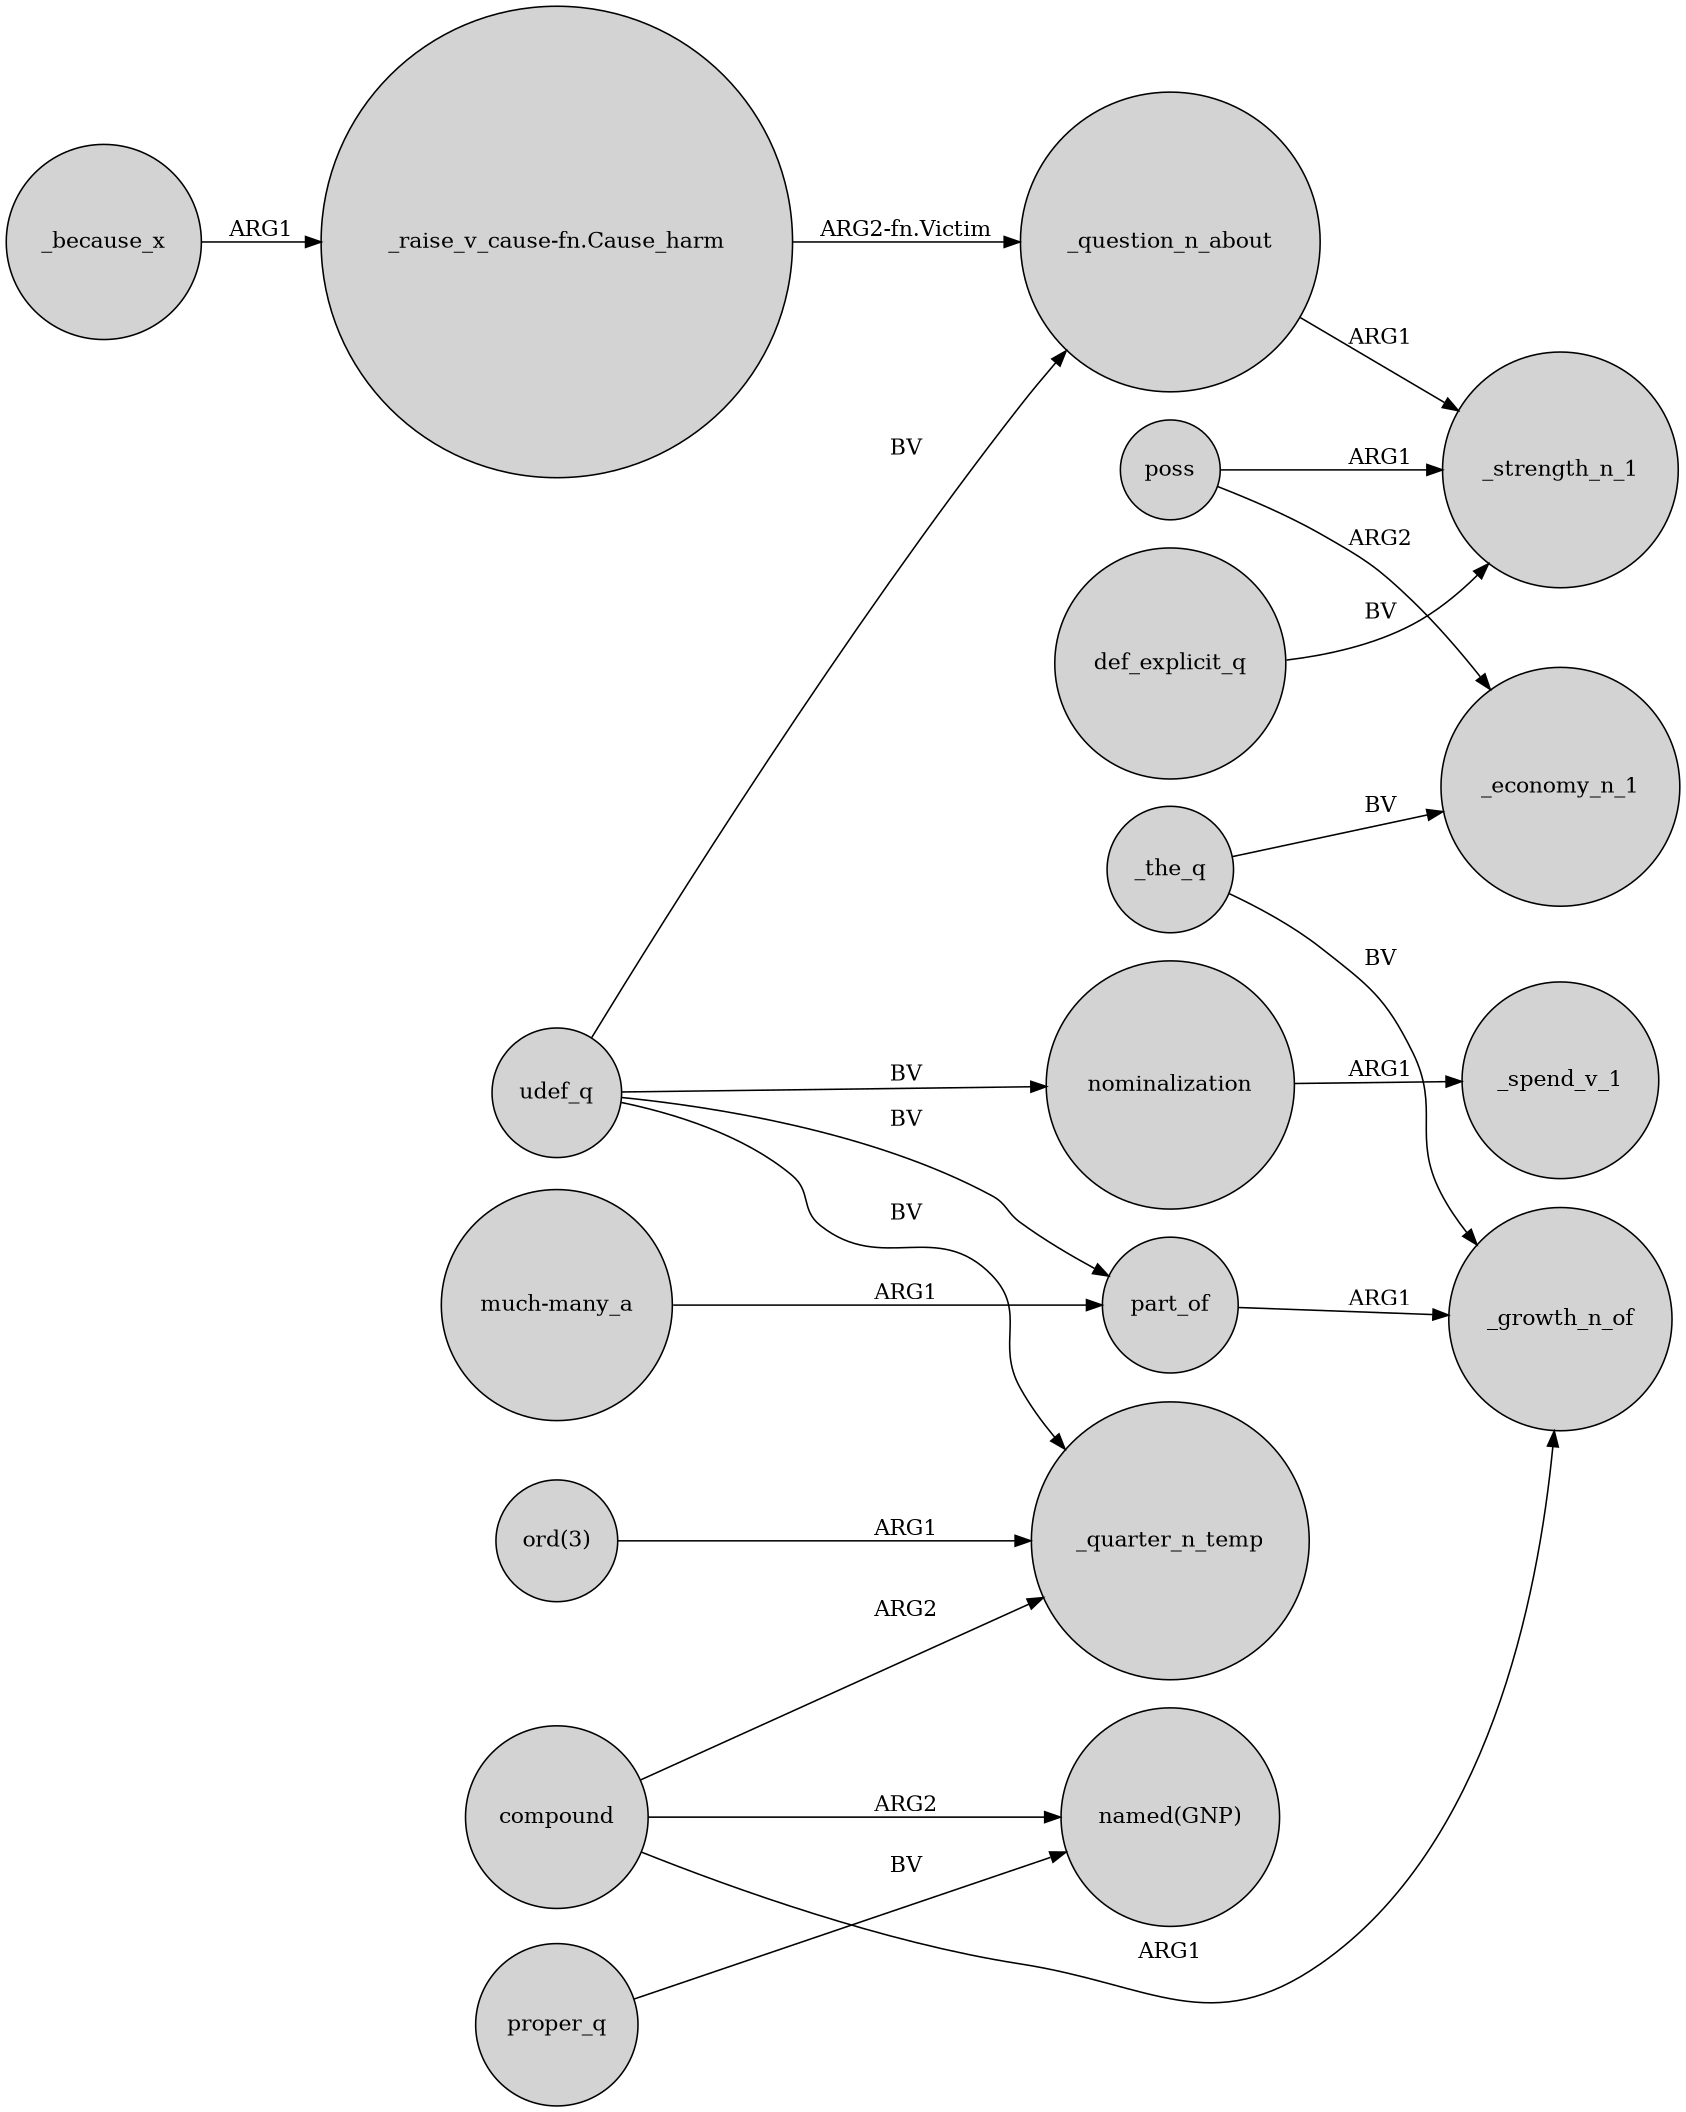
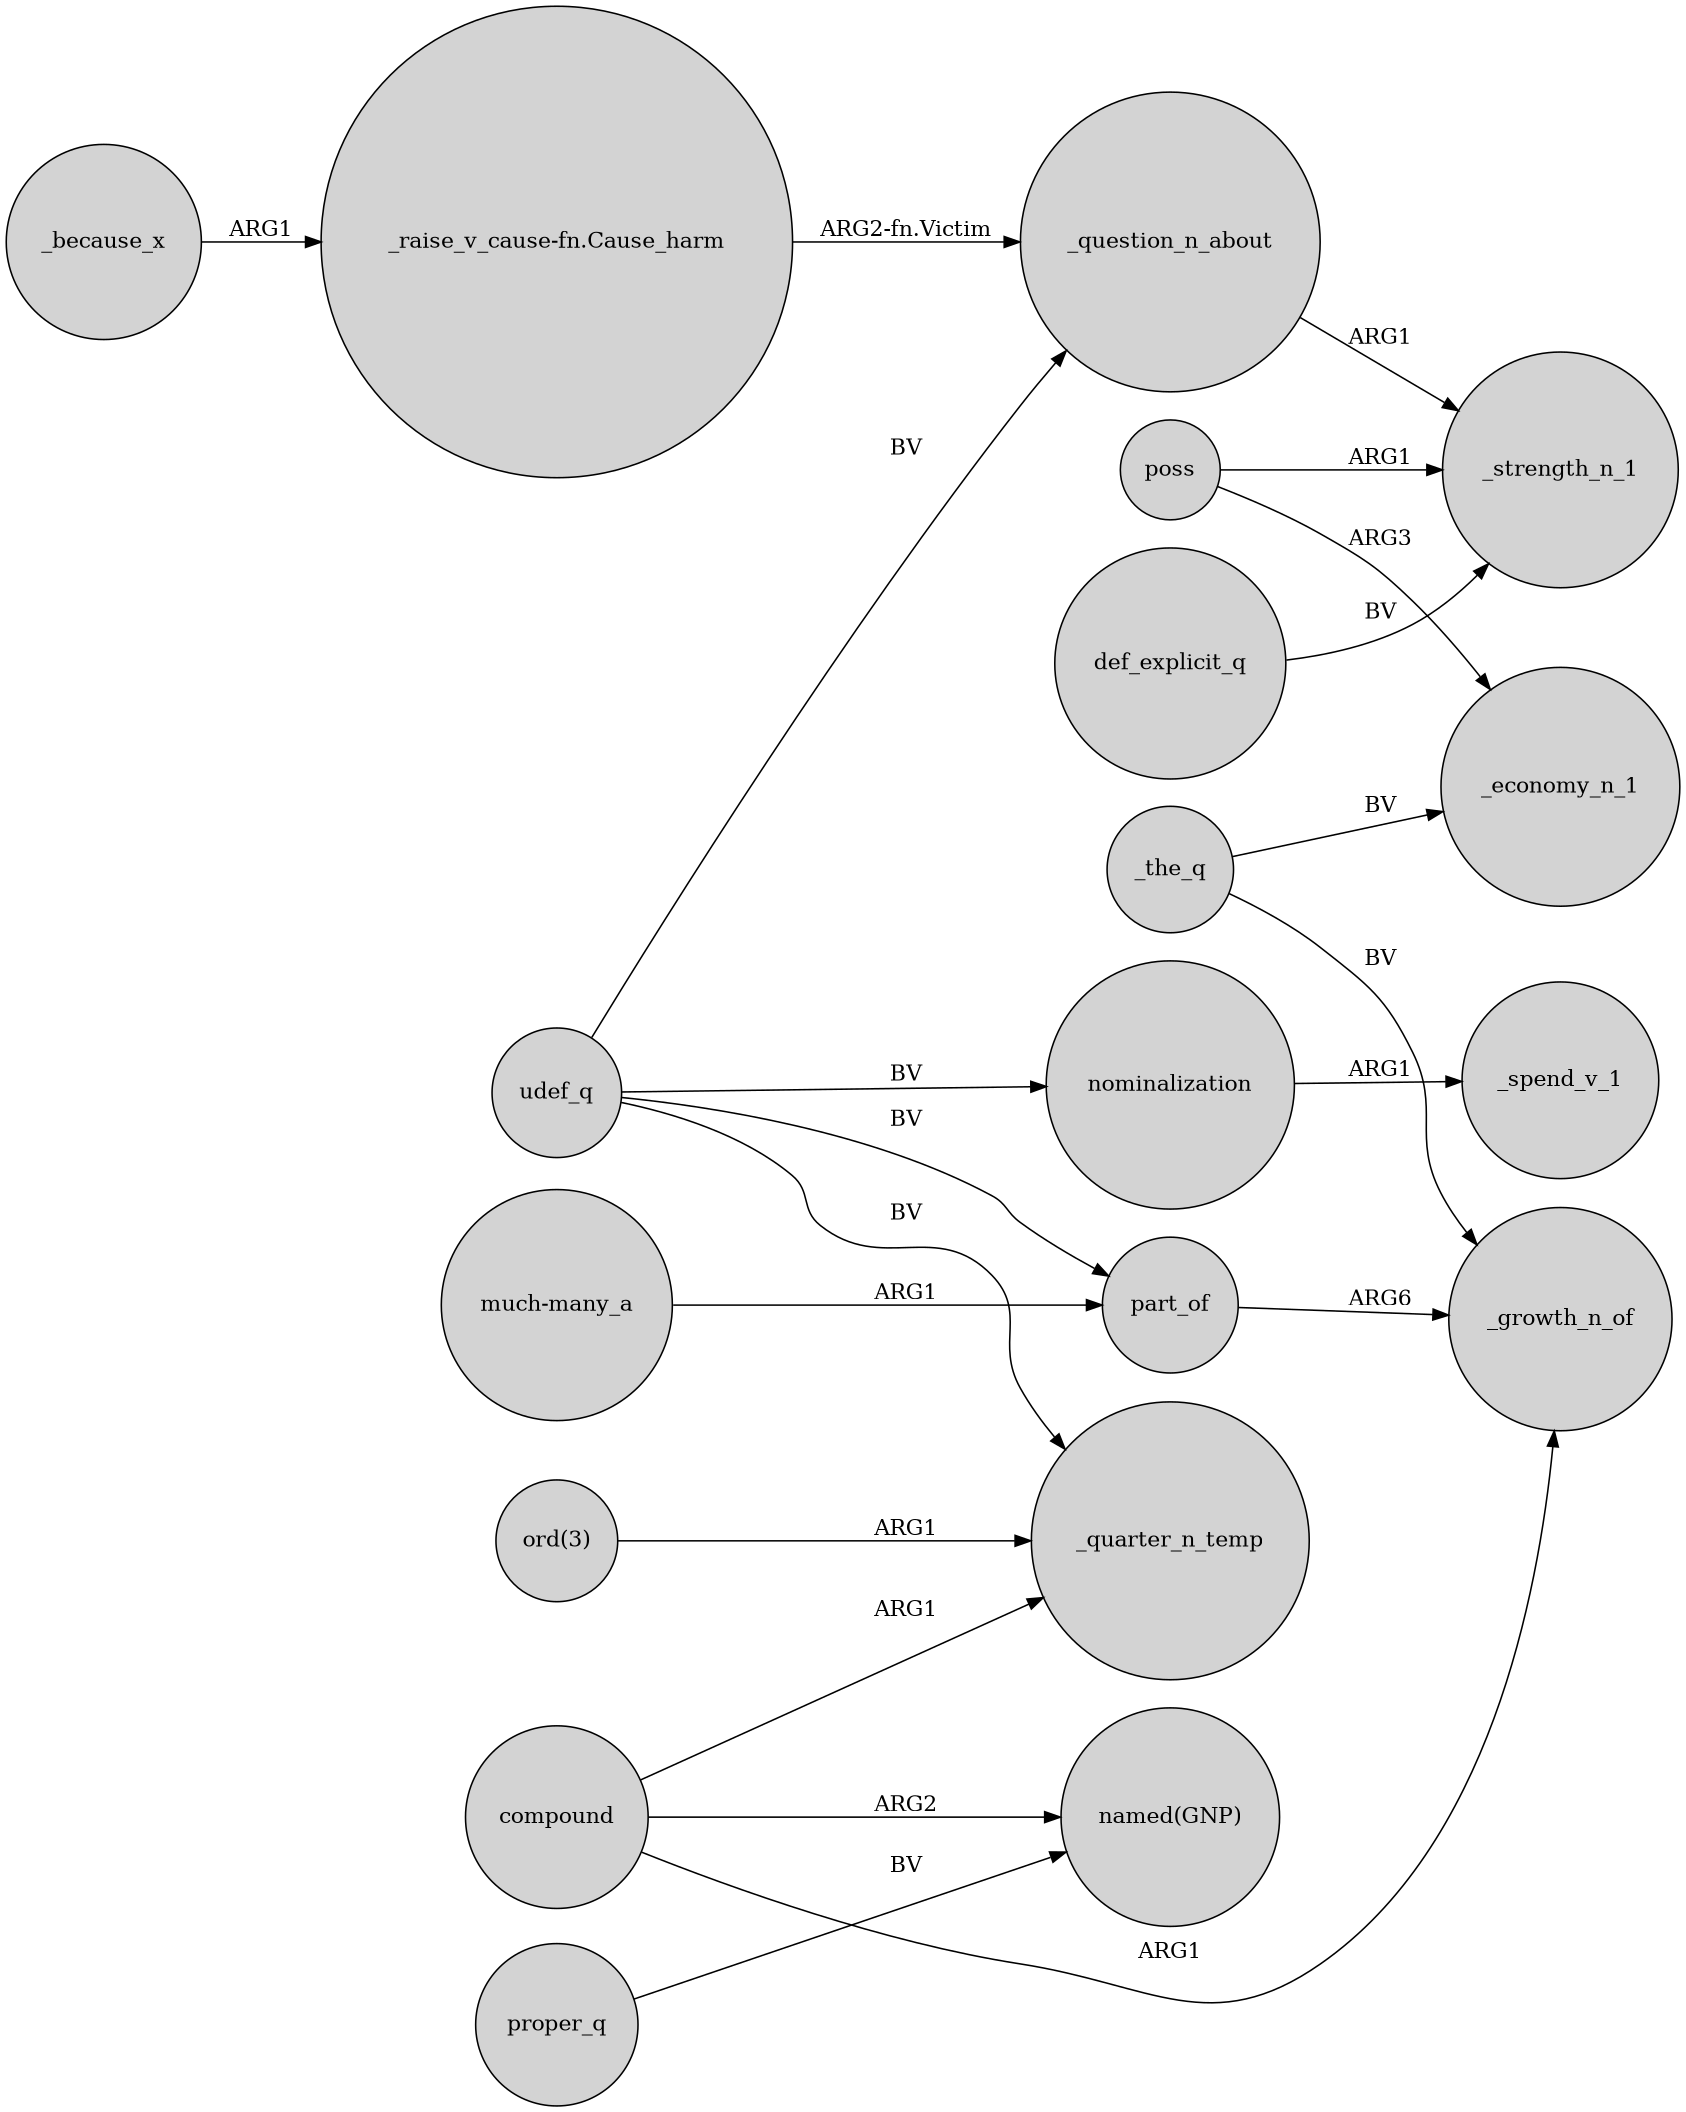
edge "poss" -> "_economy_n_1": label "ARG2" -> "ARG3"
edge "part_of" -> "_growth_n_of": label "ARG1" -> "ARG6"
edge "compound" -> "_quarter_n_temp": label "ARG2" -> "ARG1"
